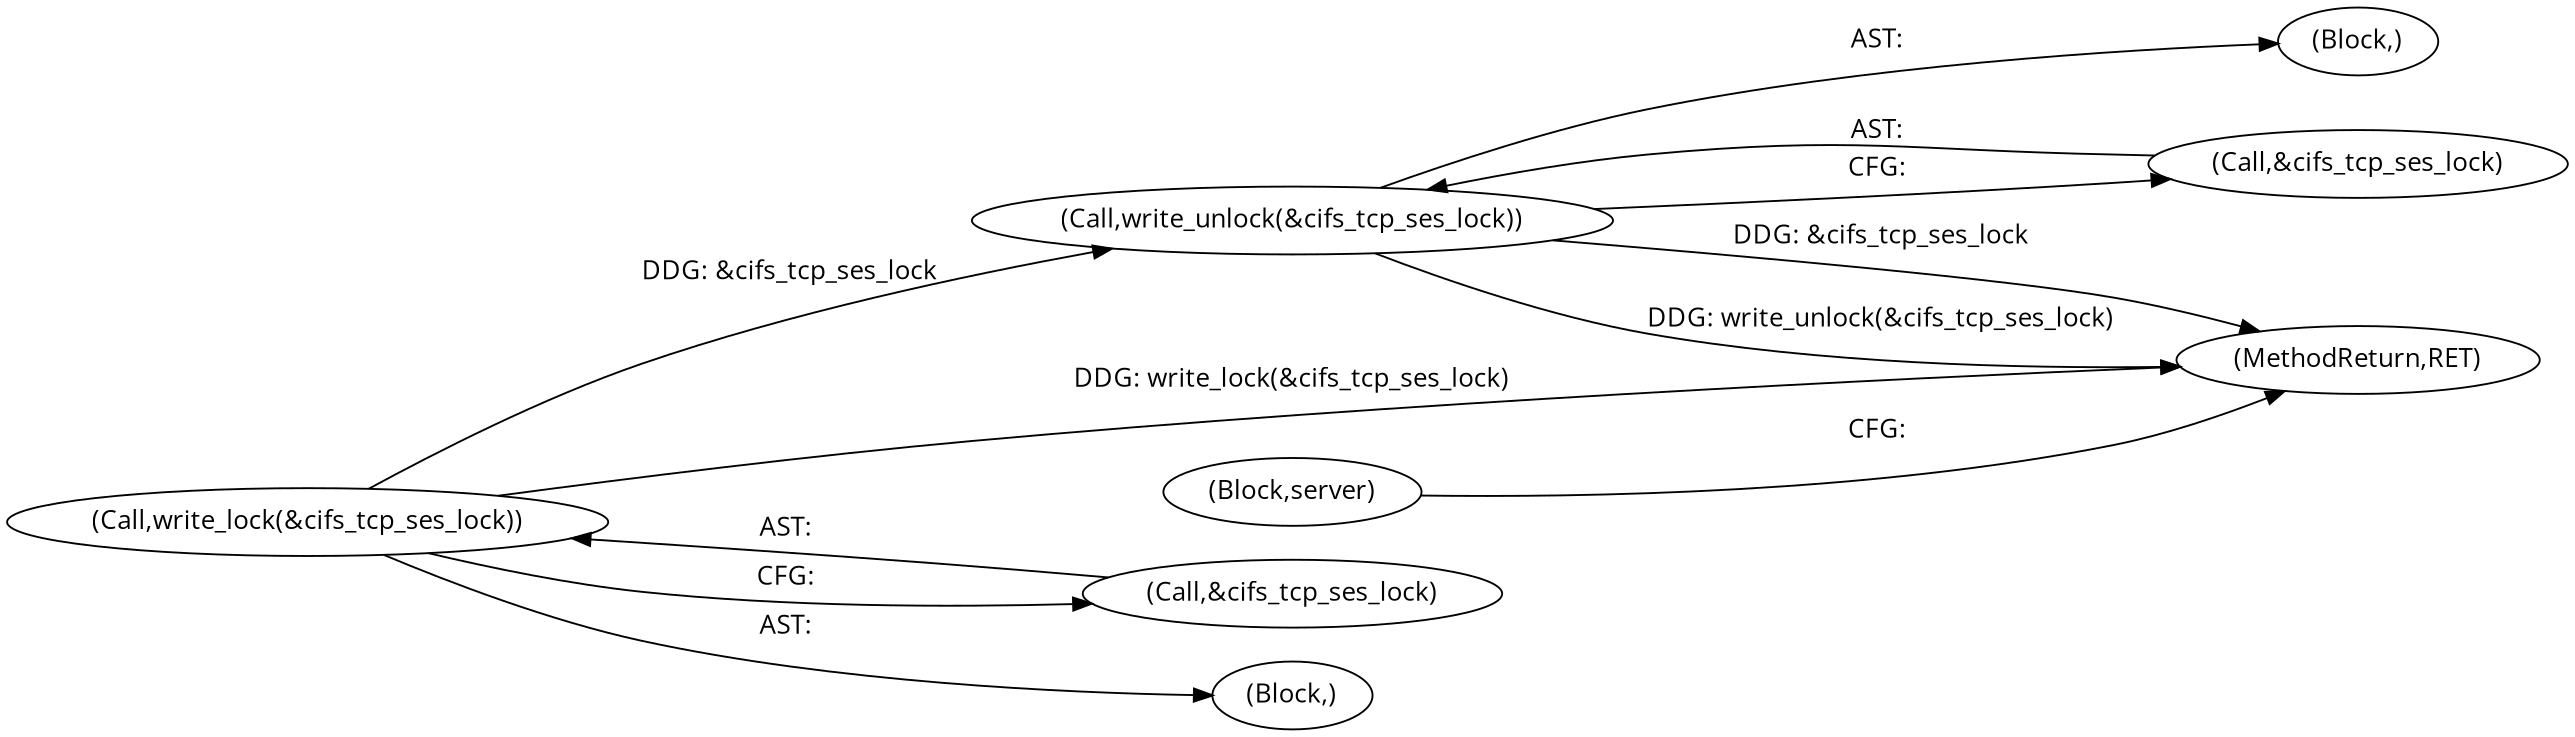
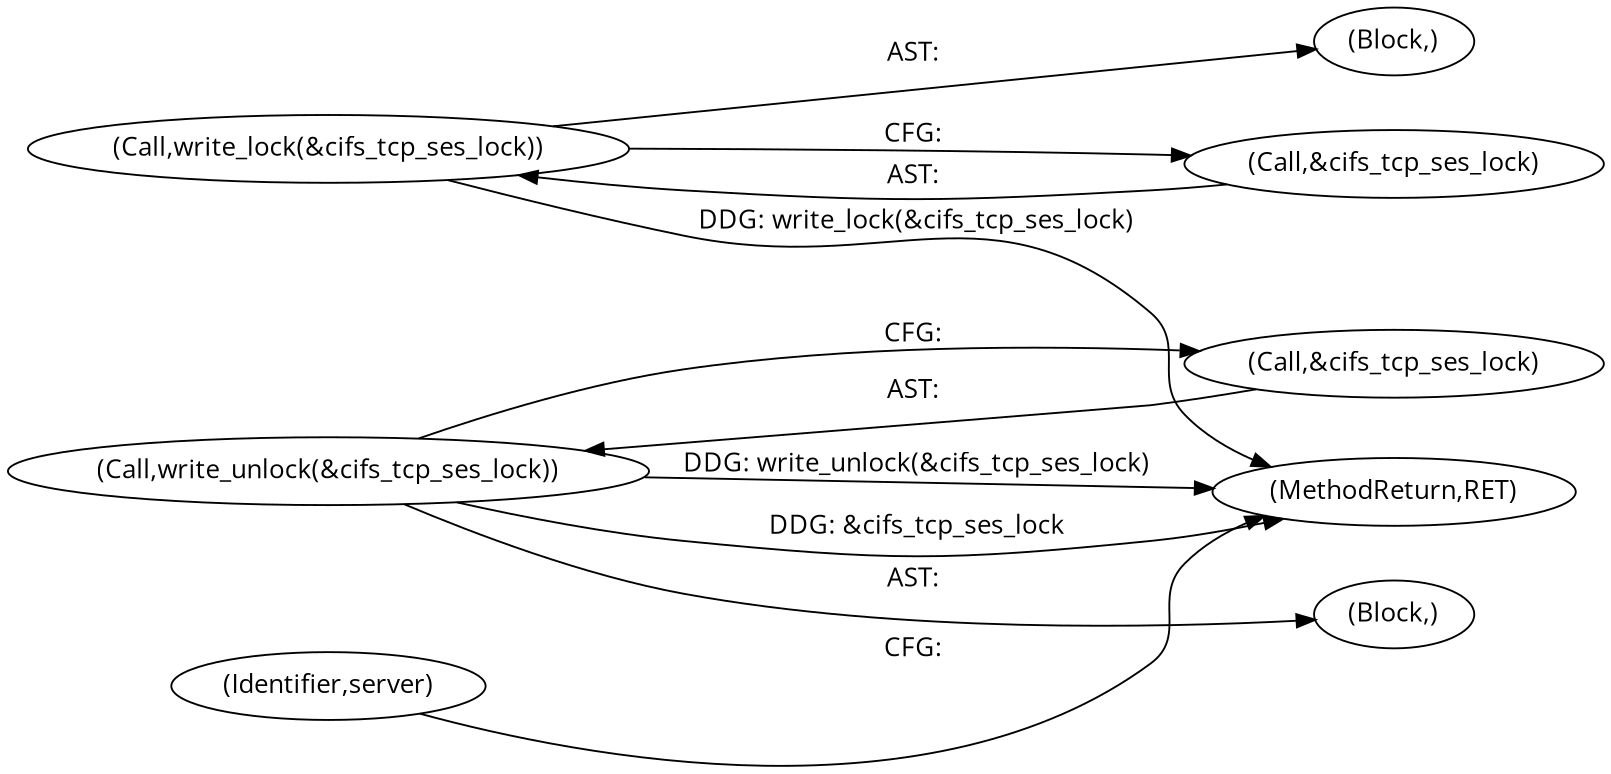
edge "(Call,write_lock(&cifs_tcp_ses_lock))" -> "(Call,write_unlock(&cifs_tcp_ses_lock))": removed, label "DDG: &cifs_tcp_ses_lock"
node "(Block,server)": label "(Block,server)" -> "(Identifier,server)"
